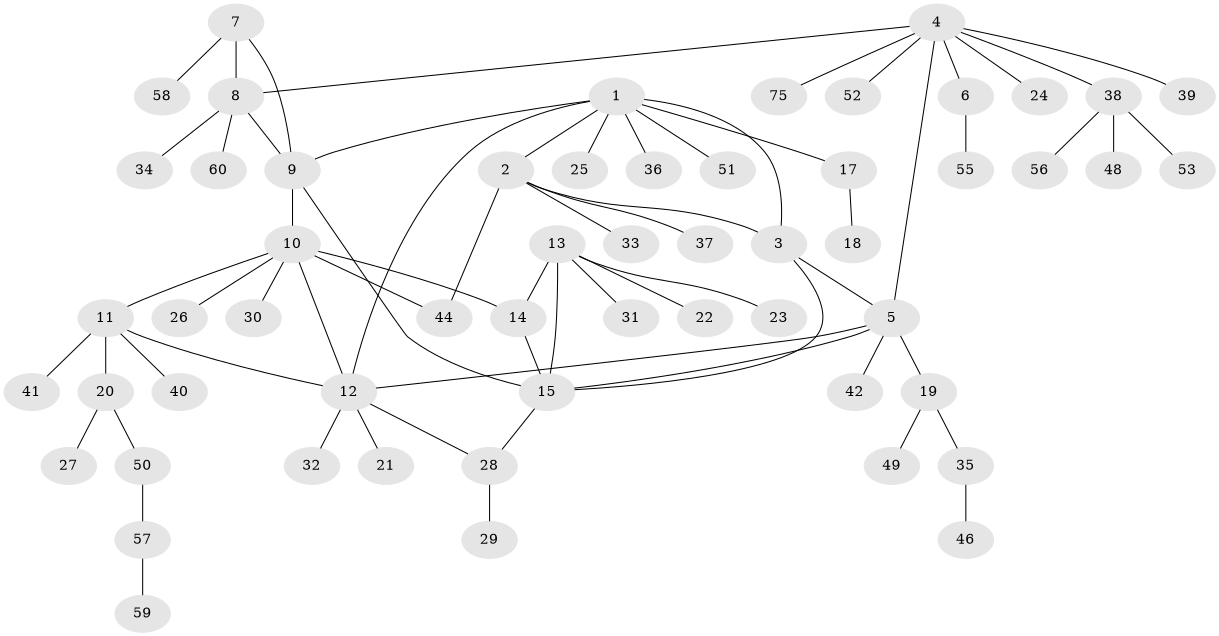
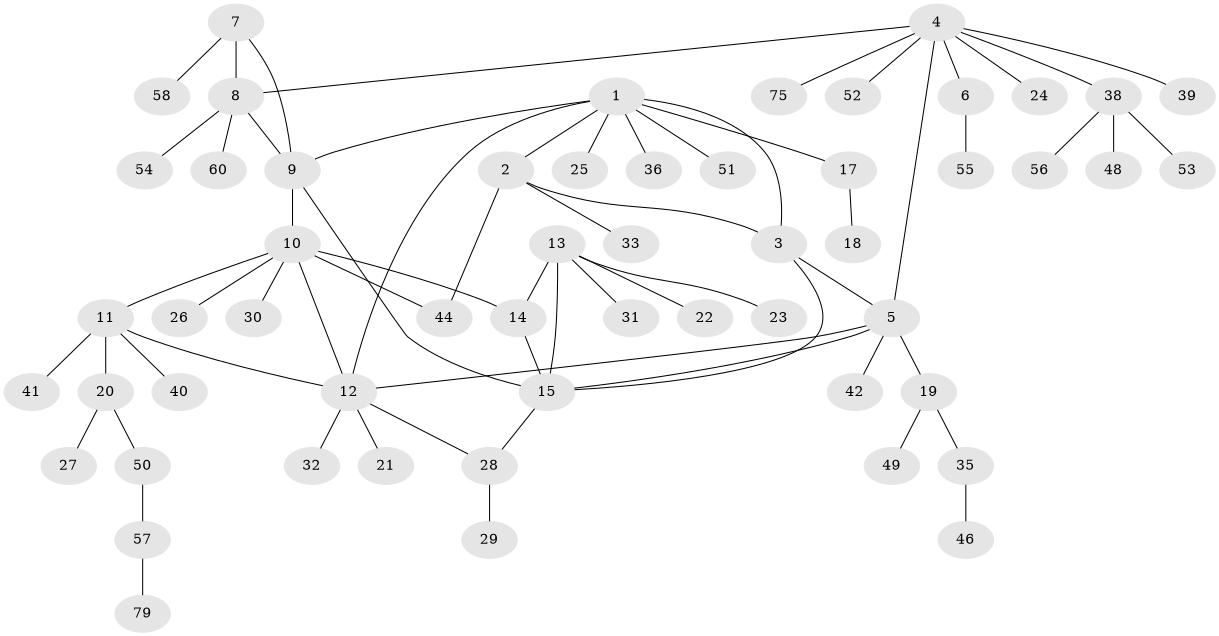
node "34": label "34" -> "54"
node "37": removed
node "59": label "59" -> "79"
